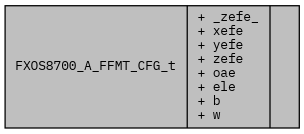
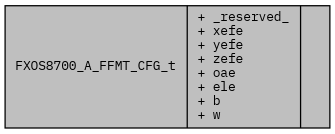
node "FXOS8700_A_FFMT_CFG_t": text "+ _zefe_" -> "+ _reserved_"
